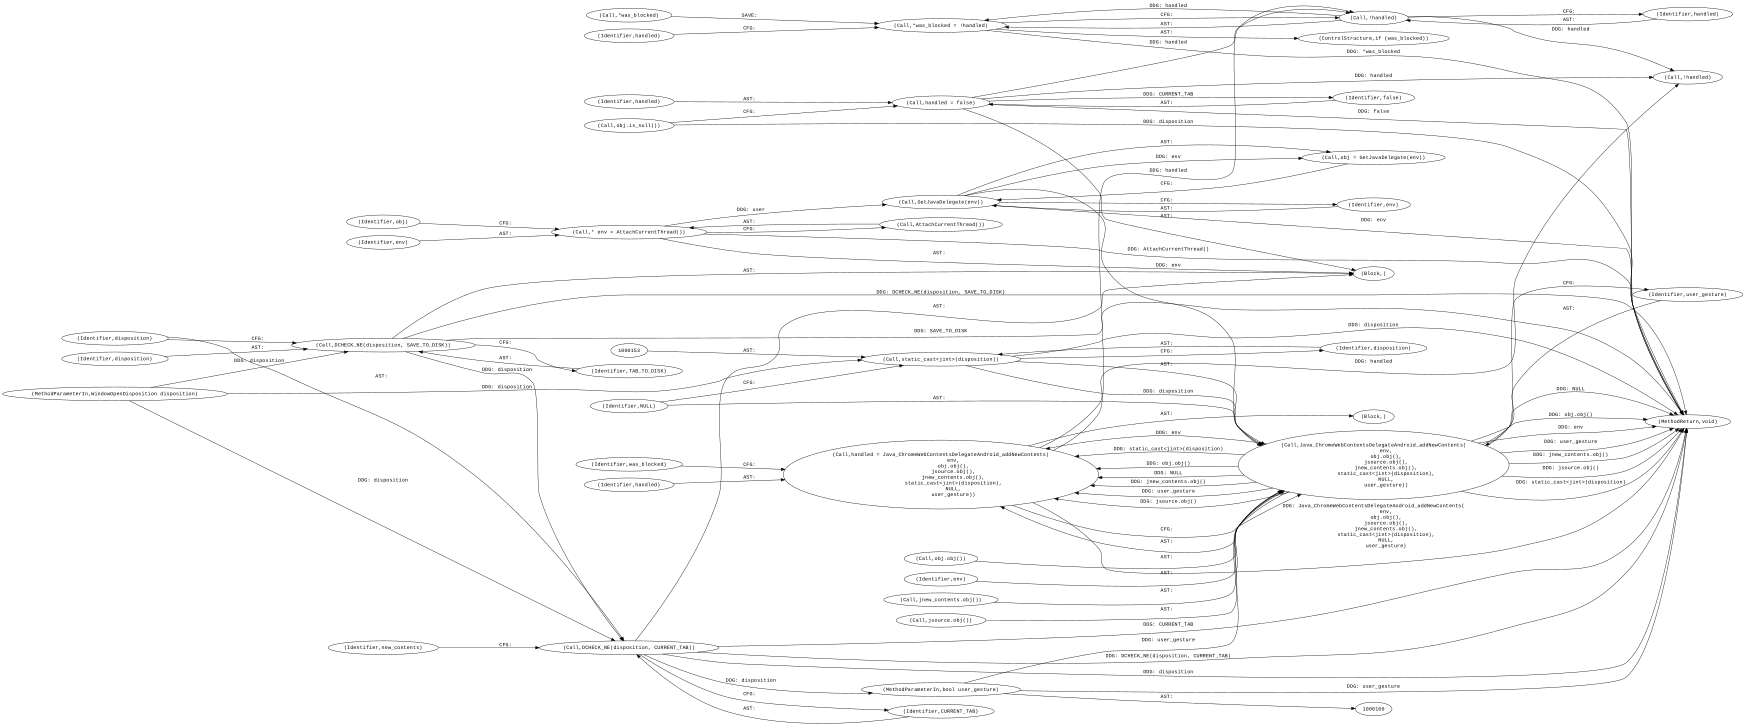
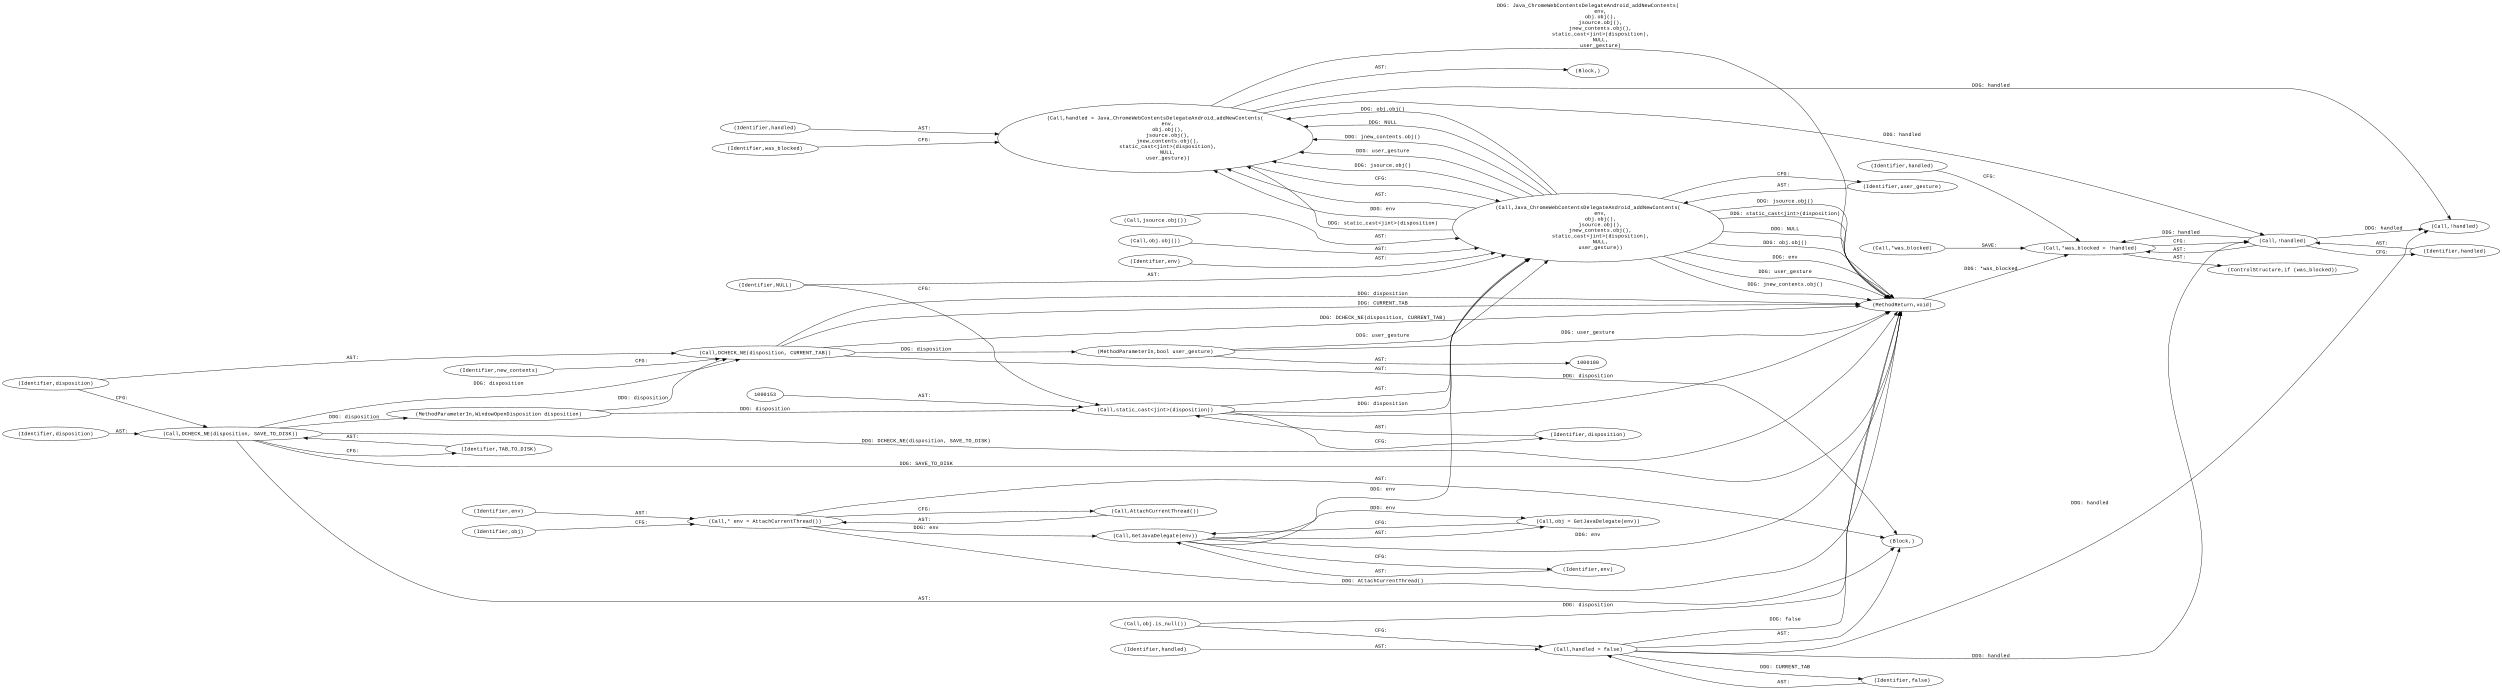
edge "(Call,*was_blocked = !handled)" -> "(MethodReturn,void)": reversed
edge "(Call,* env = AttachCurrentThread())" -> "(Call,GetJavaDelegate(env))": label "DDG: user" -> "DDG: env"
edge "(MethodParameterIn,WindowOpenDisposition disposition)" -> "(Call,DCHECK_NE(disposition, SAVE_TO_DISK))": reversed
node "(Call,jnew_contents.obj())": removed
node "(Identifier,CURRENT_TAB)": removed
